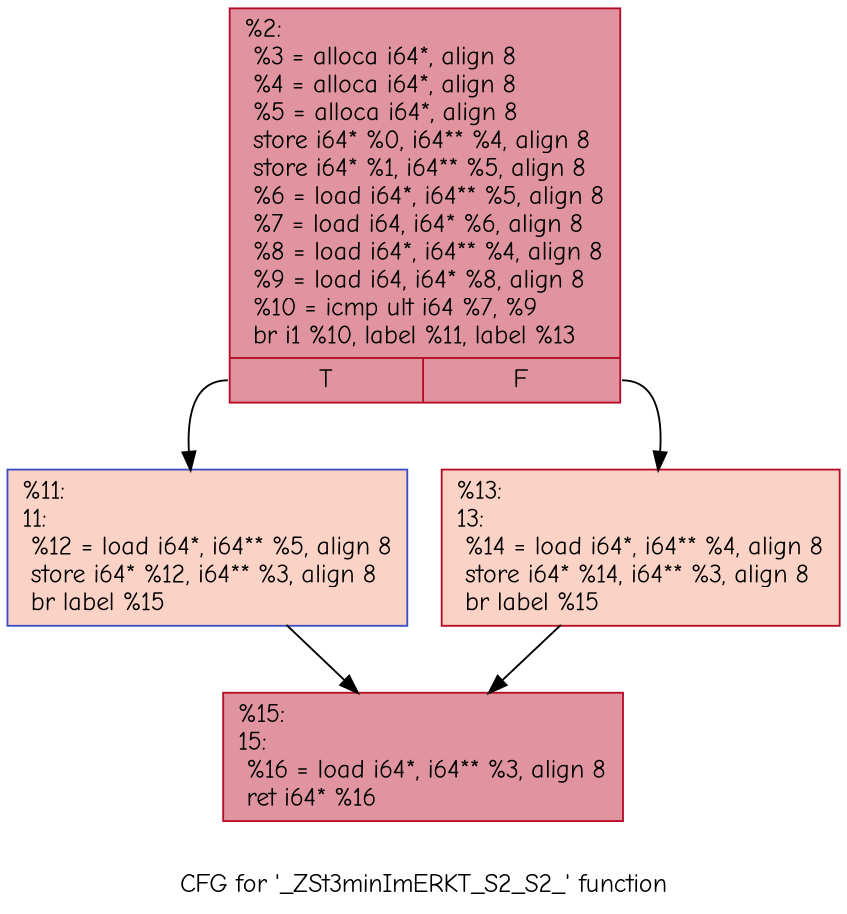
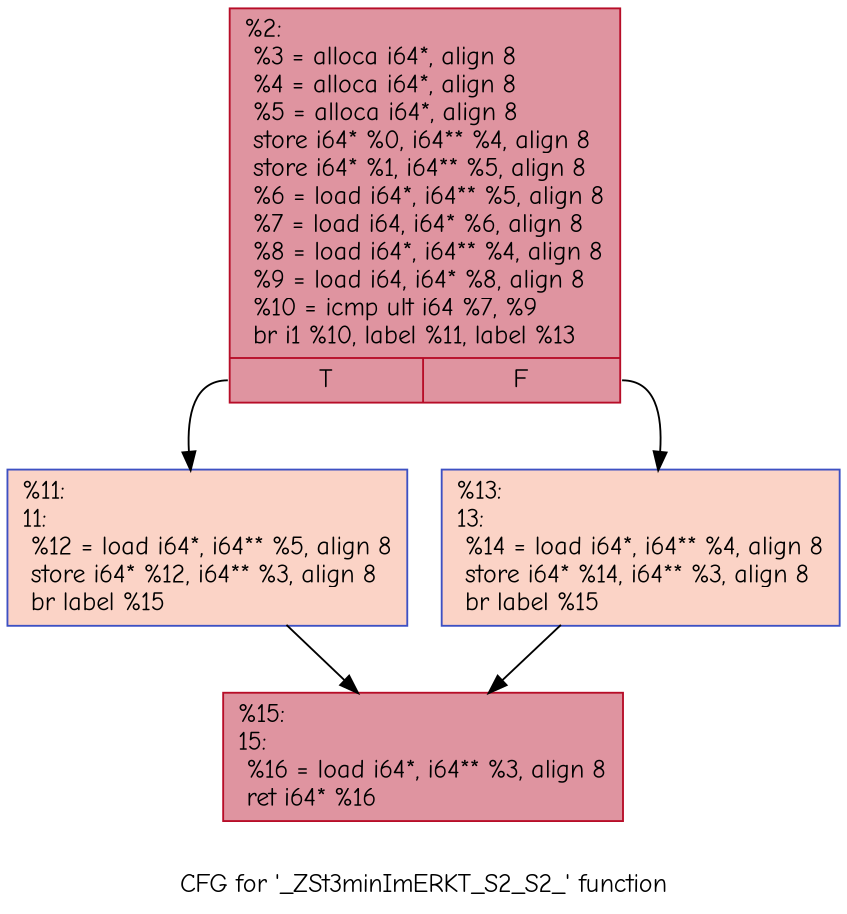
node "%13:": color #b70d28ff -> #3d50c3ff
